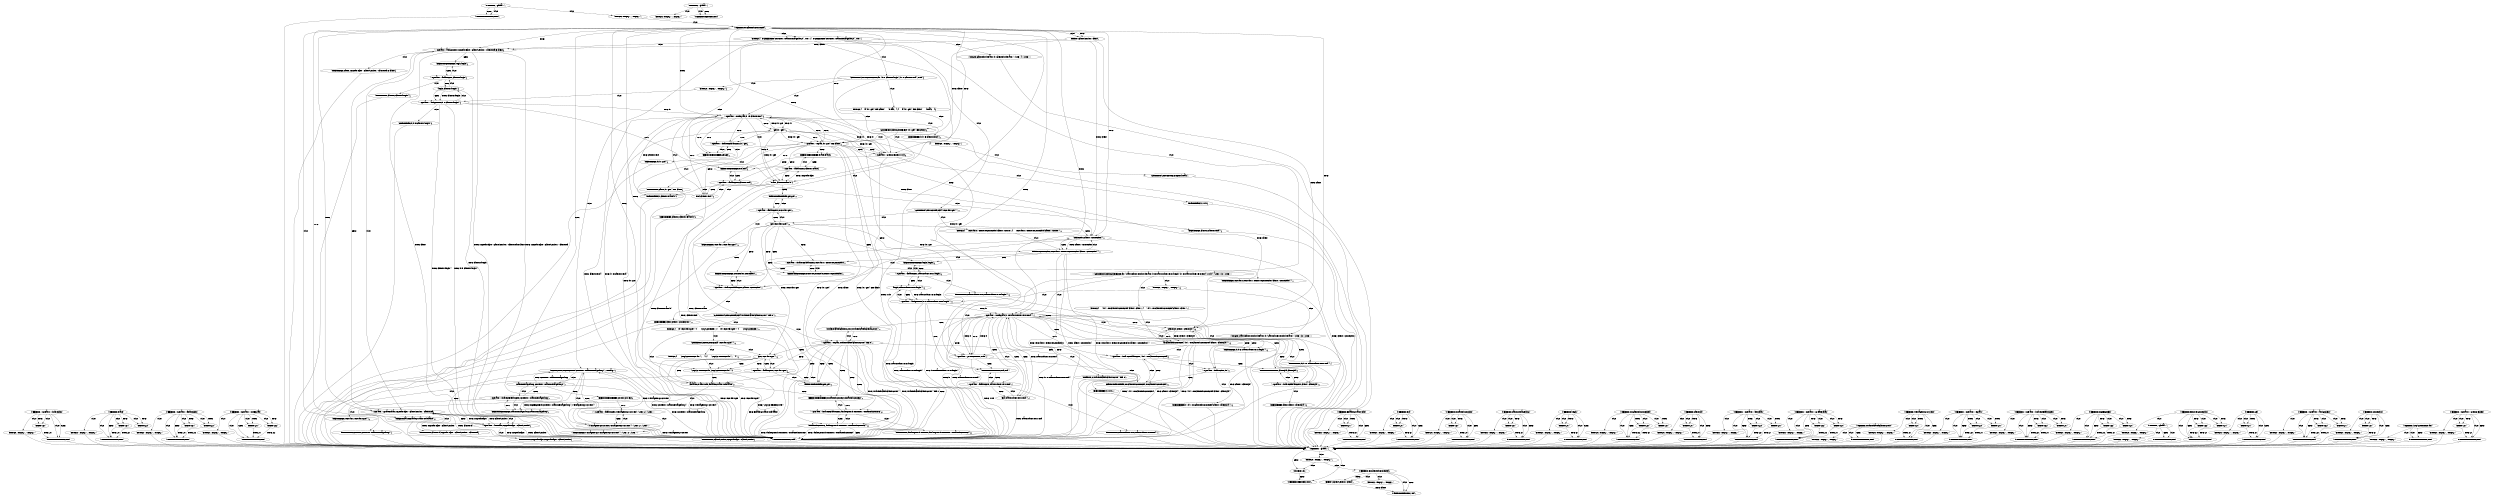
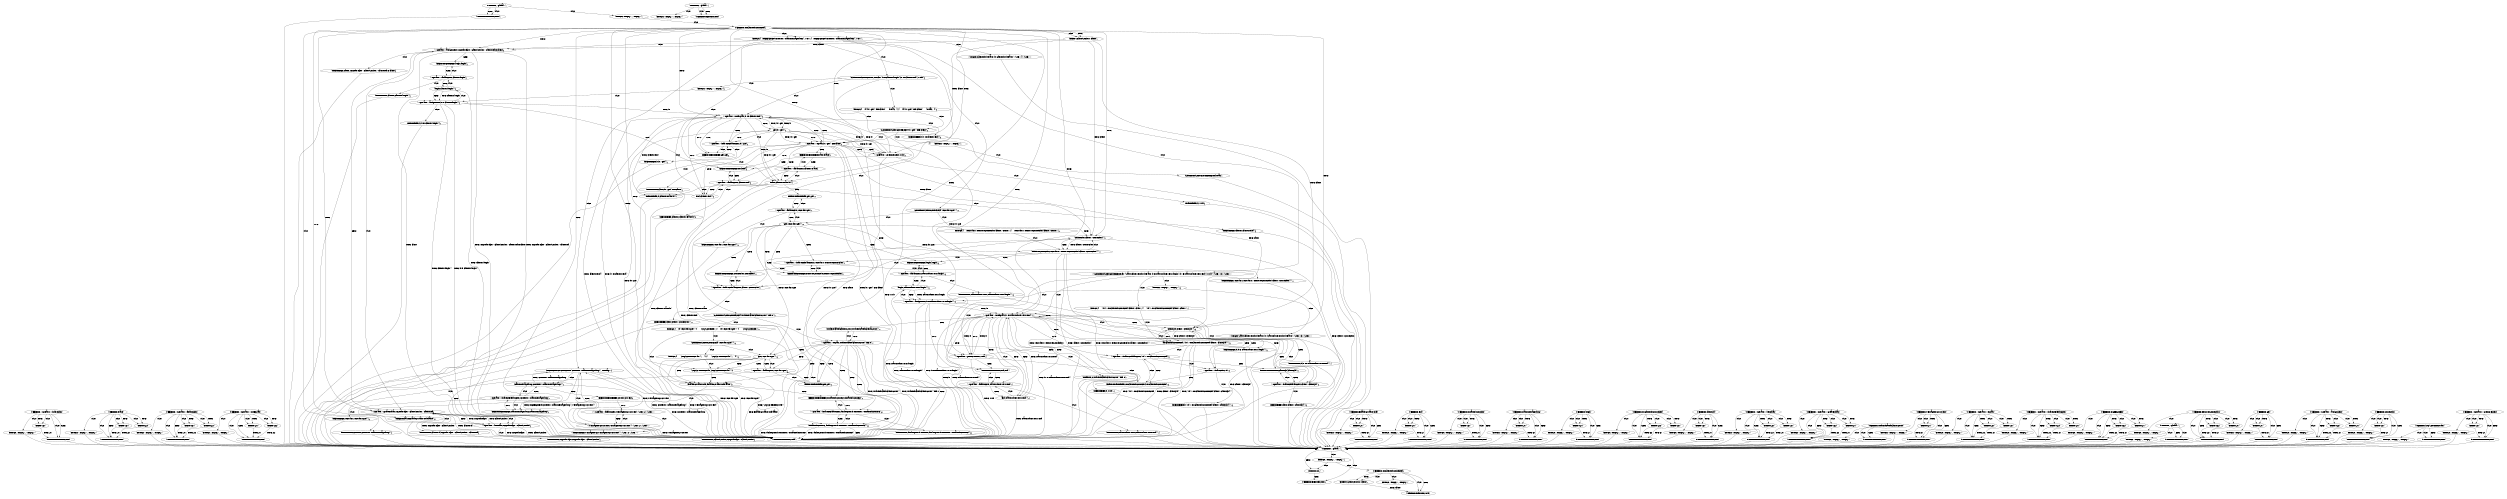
edge "(erase,clients_.erase(it))" -> "(<operator>.fieldAccess,clients_.erase)": label "DDG: scoped_refptr" -> "AST: "
